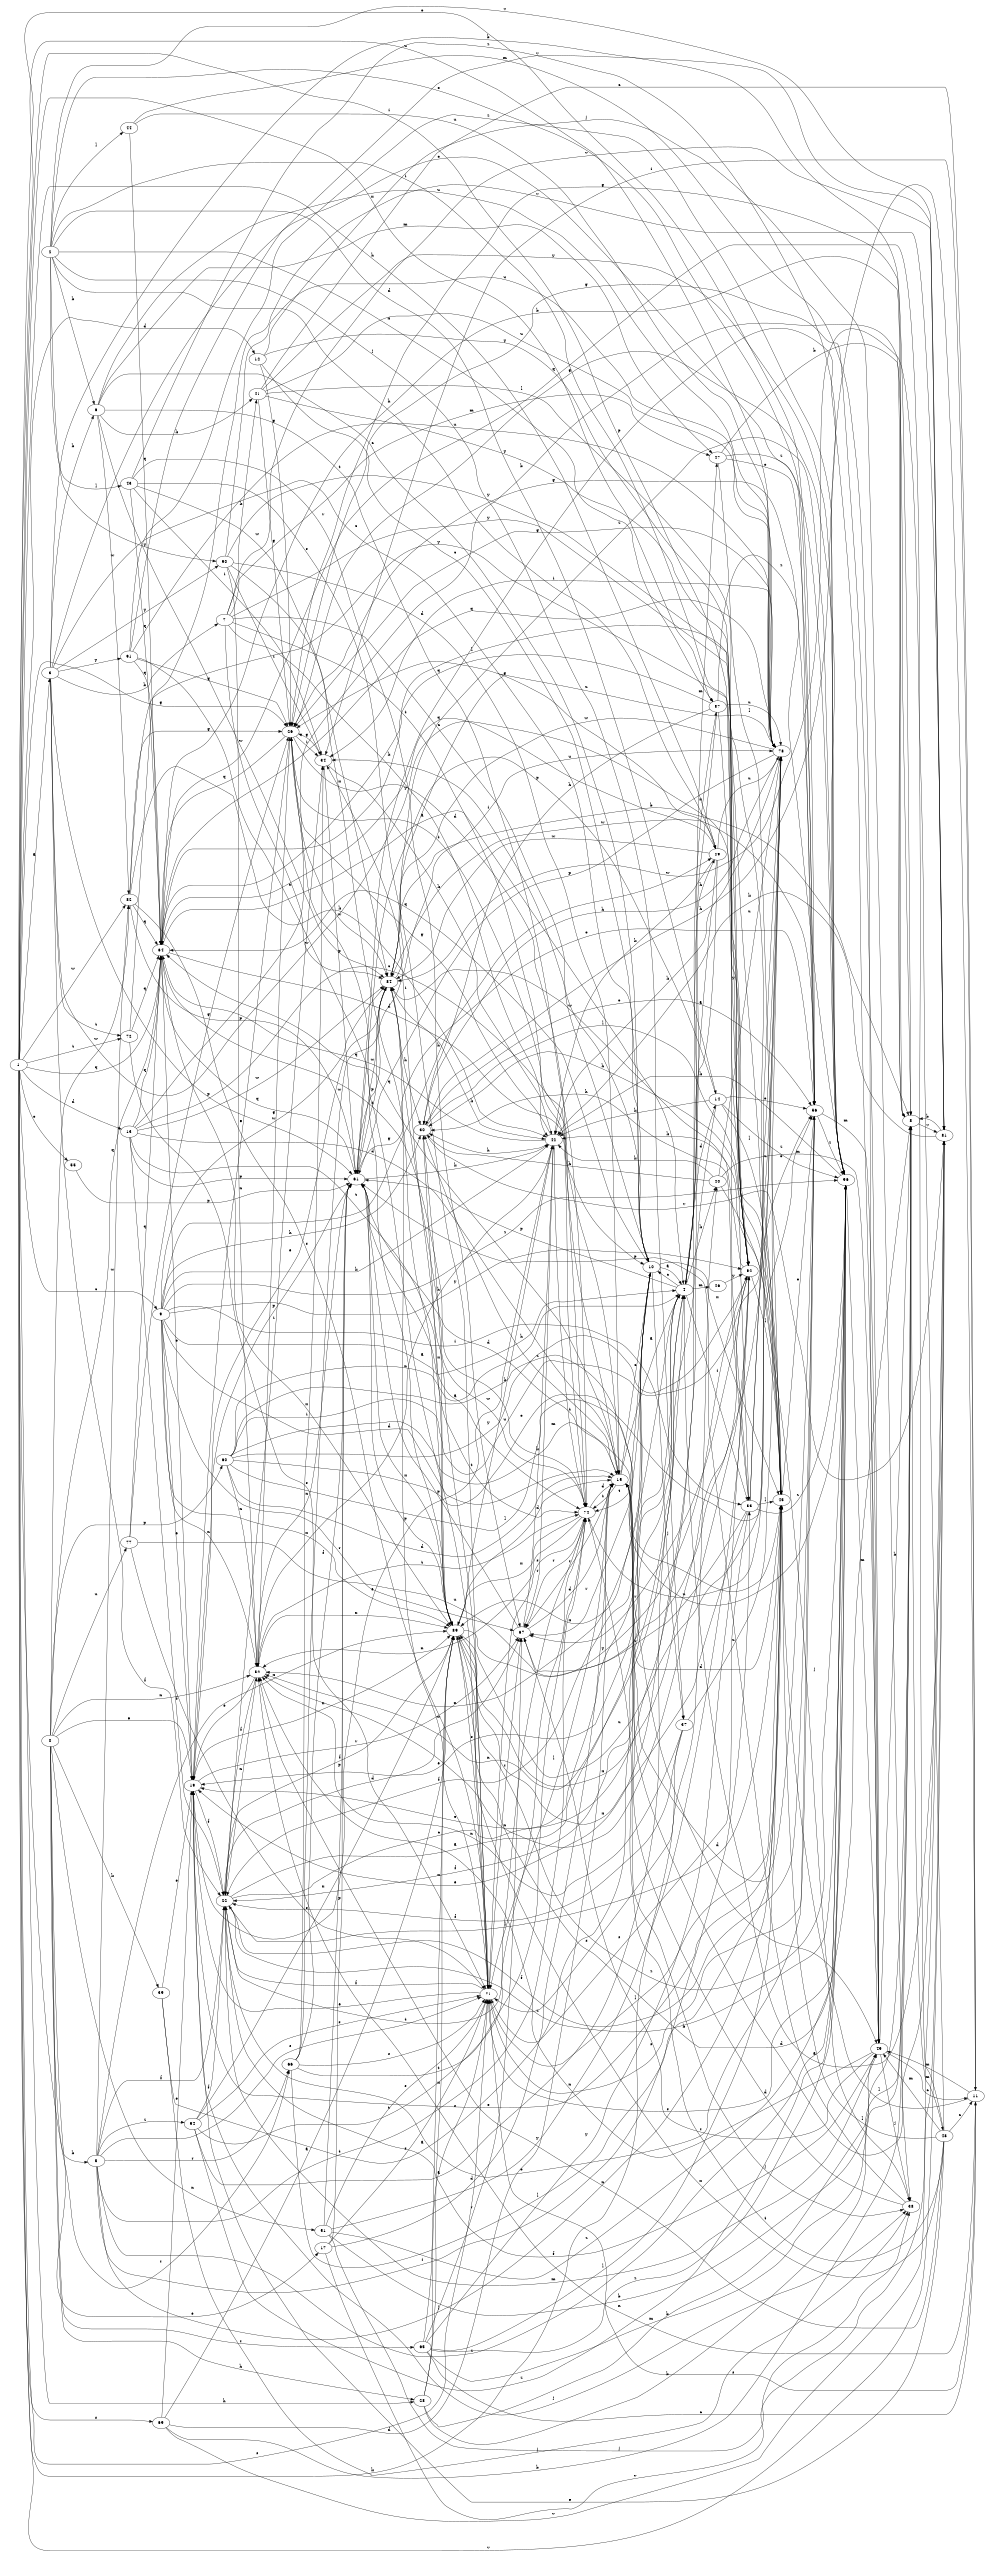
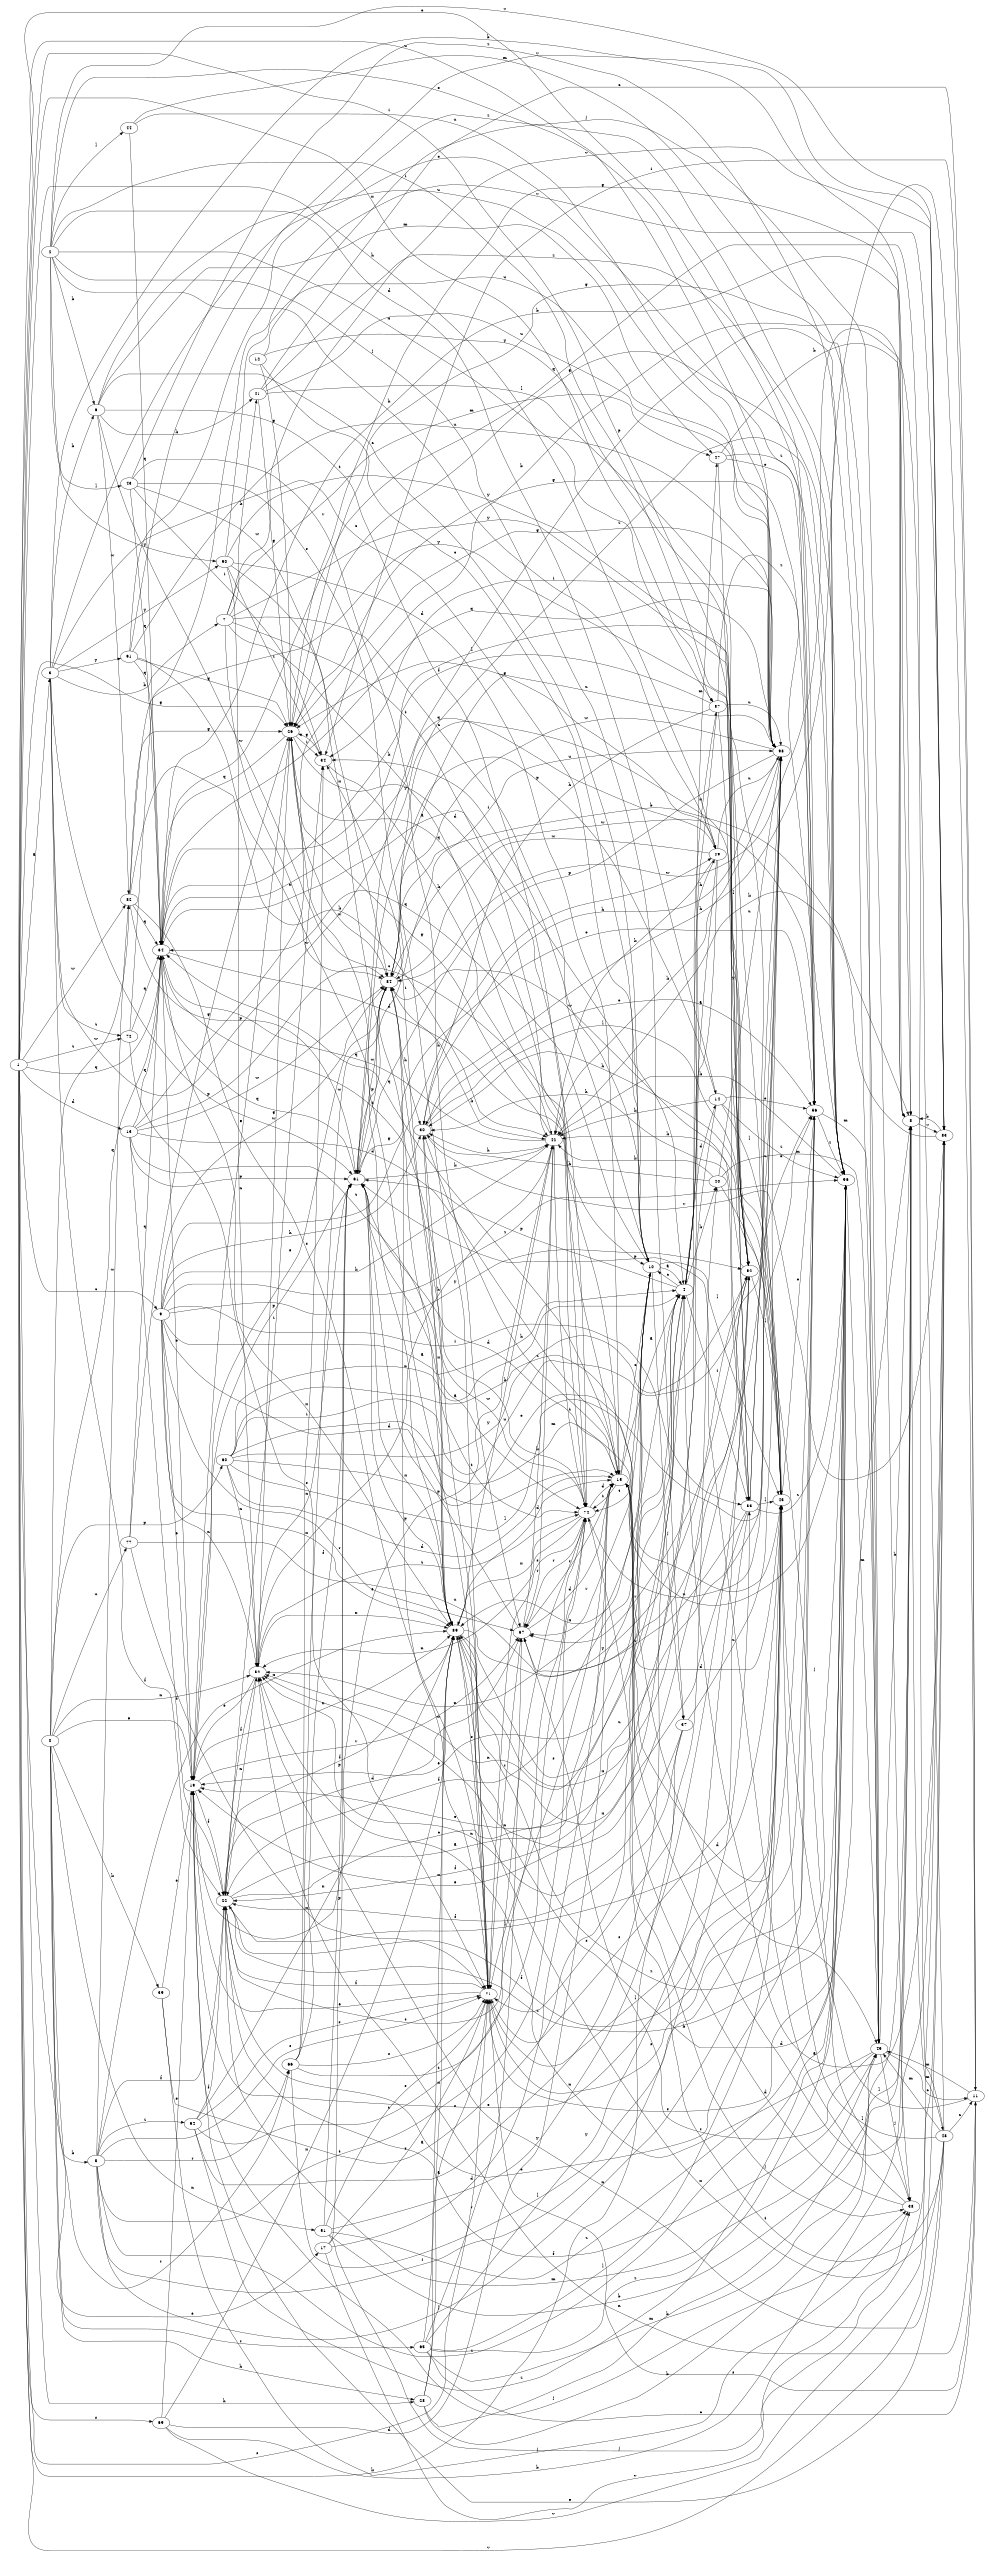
edge "41" -> "96": label "y" -> "z"
edge "1" -> "12": removed, label "d"
edge "41" -> "92": removed, label "y"
edge "87" -> "64": label "q" -> "f"
node "78": label "78" -> "98"
edge "26" -> "74": label "t" -> "q"
edge "34" -> "61": removed, label "p"
edge "47" -> "45": now "47" -> "33"
node "81": label "81" -> "83"
node "55": removed
node "46": removed
edge "10" -> "45": label "x" -> "l"
edge "15" -> "71": label "l" -> "s"
edge "77" -> "71": label "s" -> "x"
edge "69" -> "89": label "a" -> "x"
